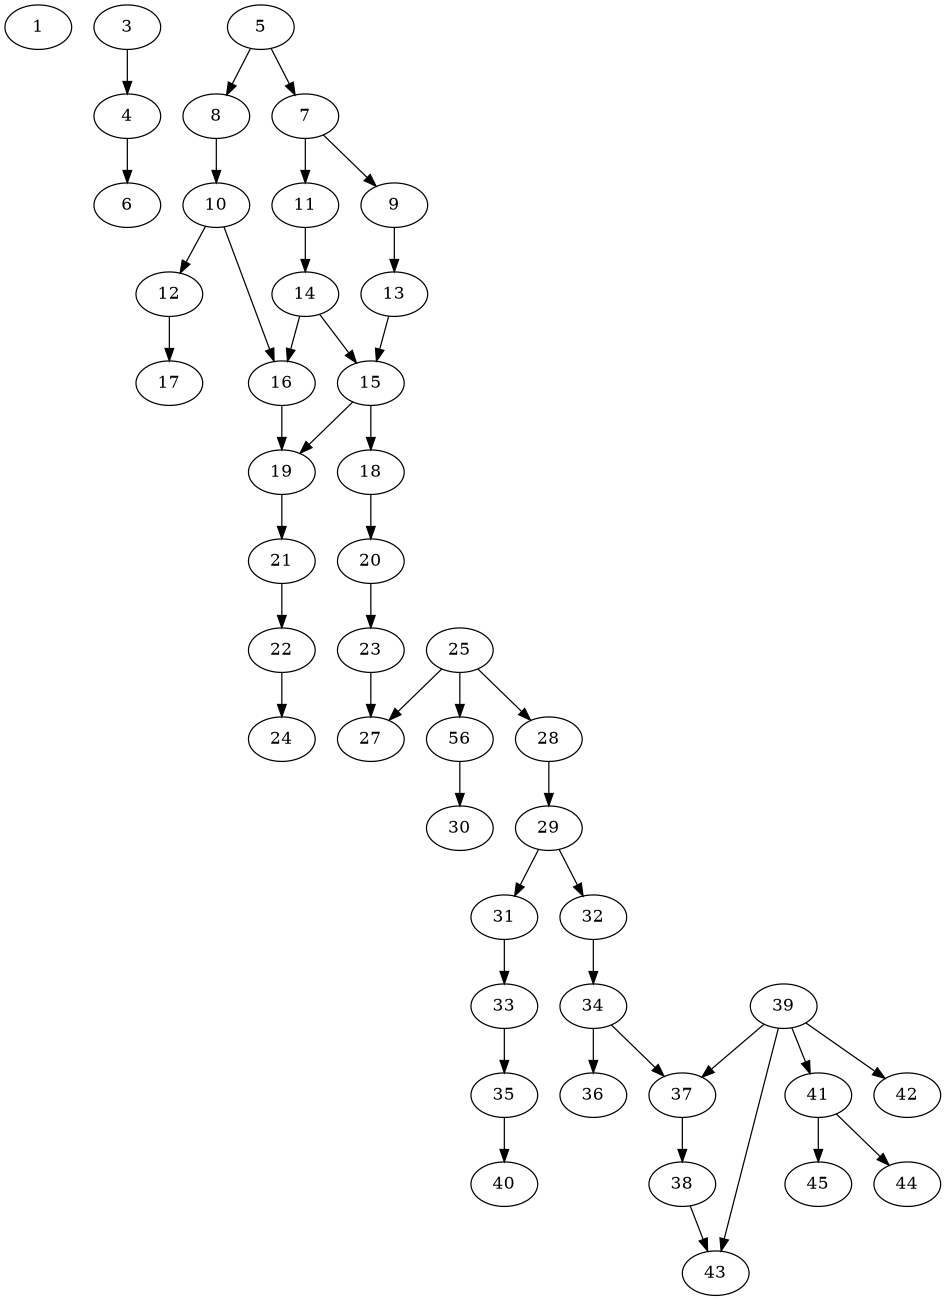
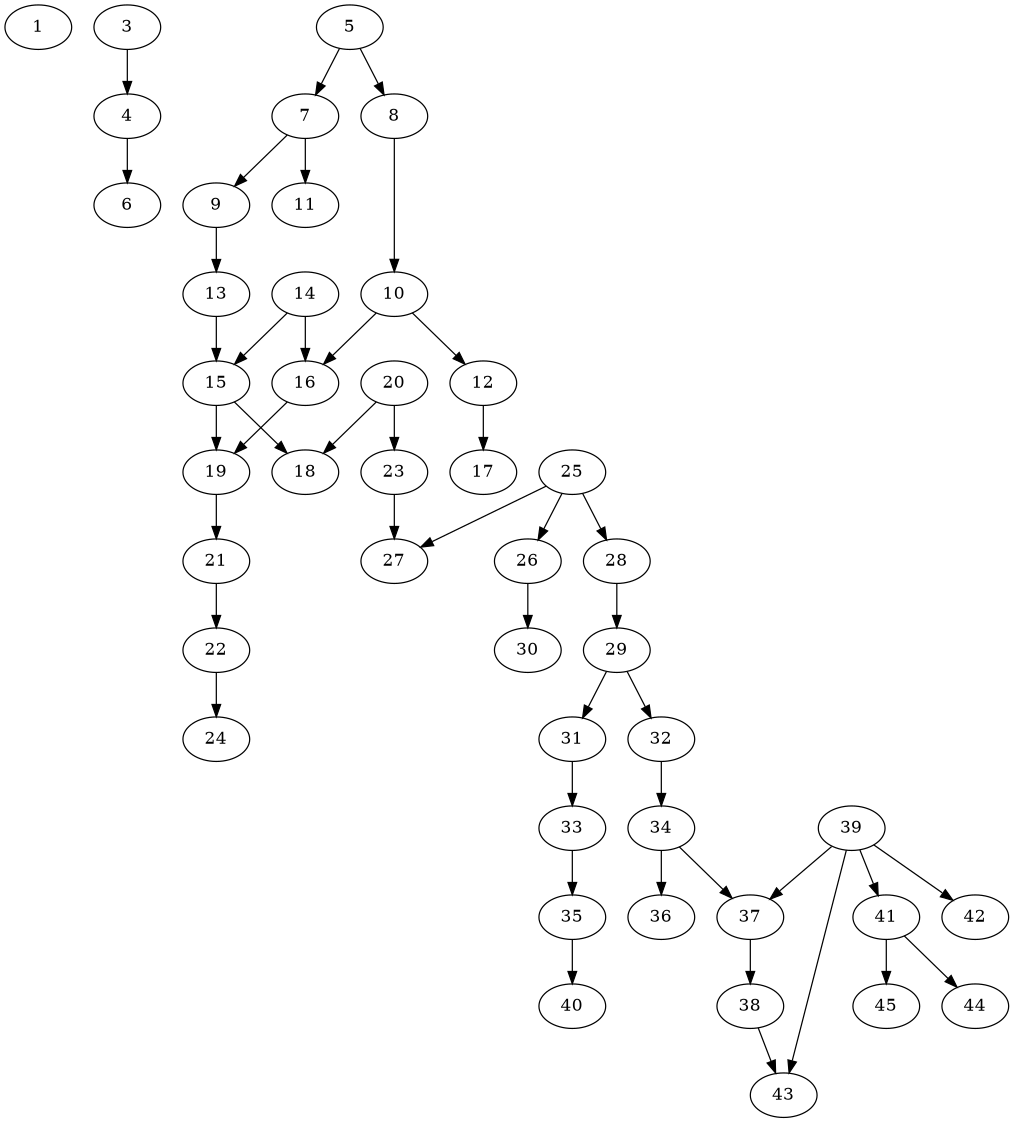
edge "11" -> "14": removed
edge "18" -> "20": reversed
node "56": label "56" -> "26"
